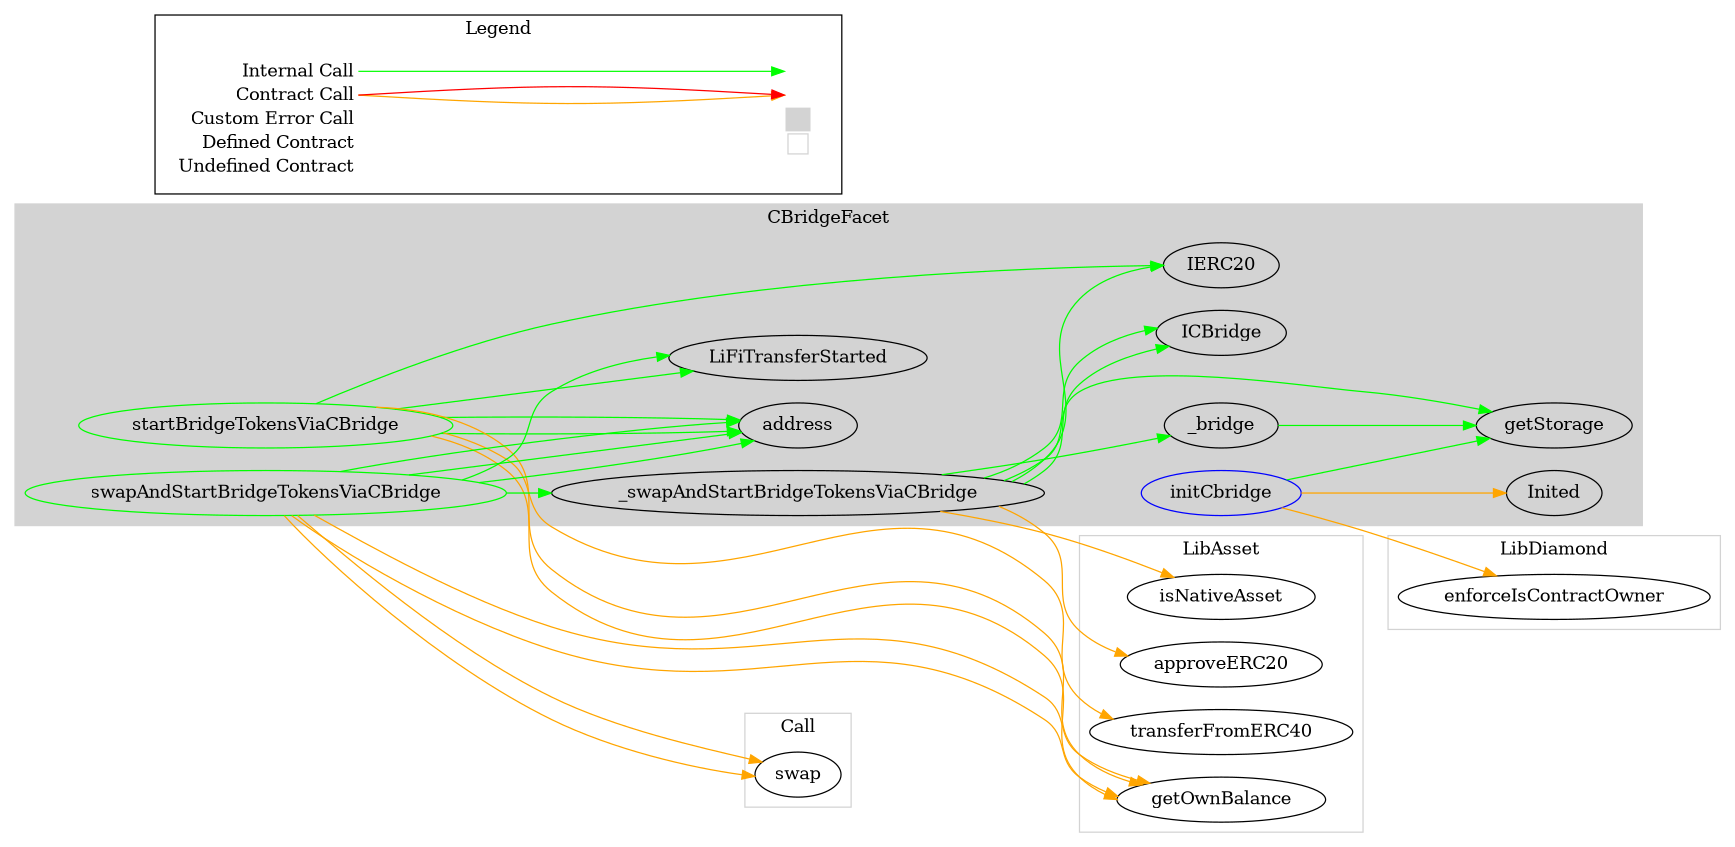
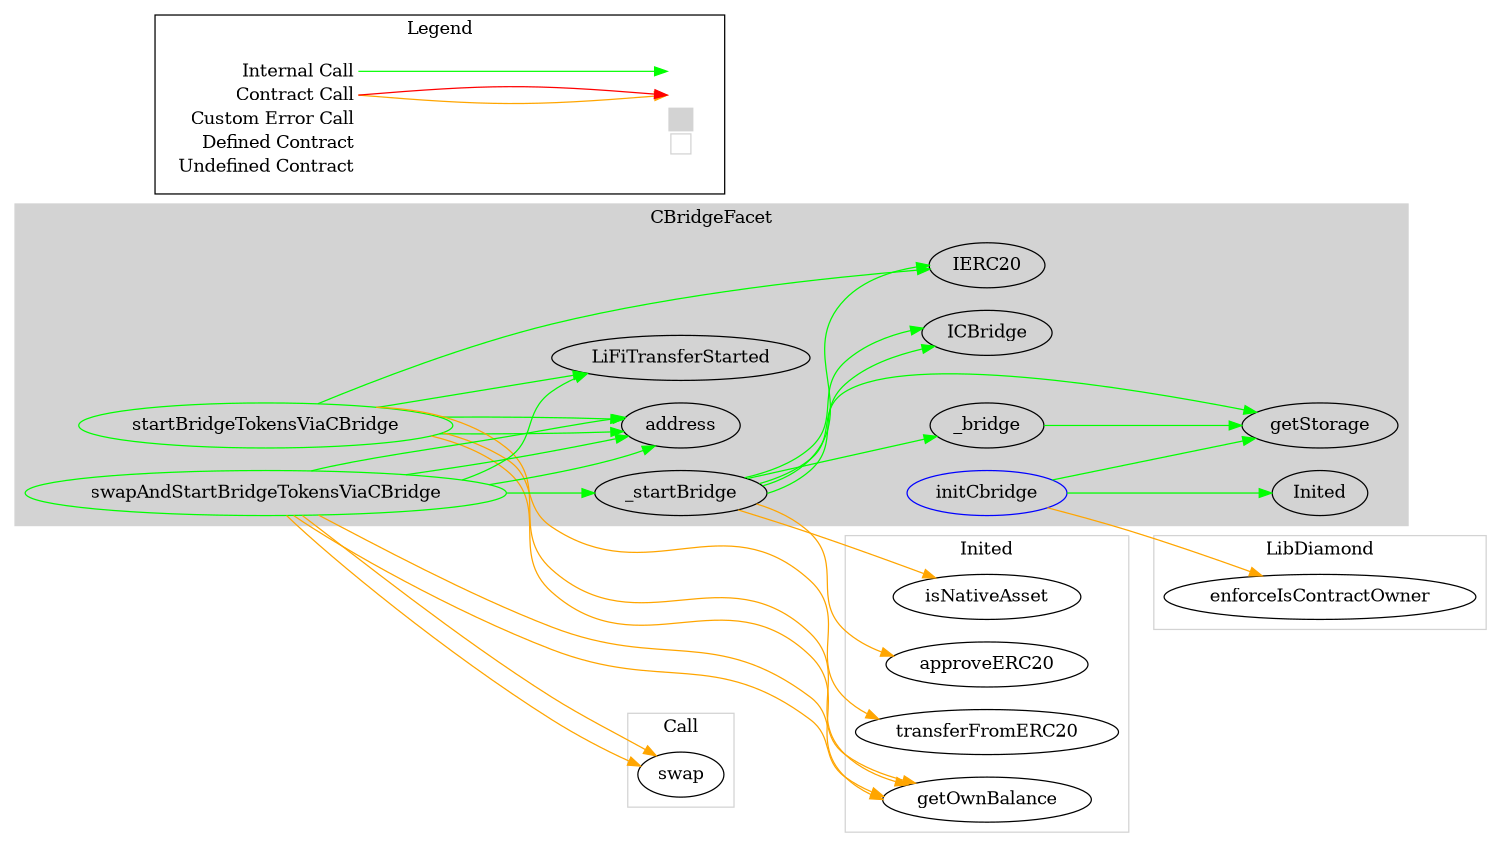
node "_swapAndStartBridgeTokensViaCBridge": label "_swapAndStartBridgeTokensViaCBridge" -> "_startBridge"
edge "initCbridge" -> "Inited": color orange -> green
cluster "LibAsset": label "LibAsset" -> "Inited"
node "transferFromERC40": label "transferFromERC40" -> "transferFromERC20"
